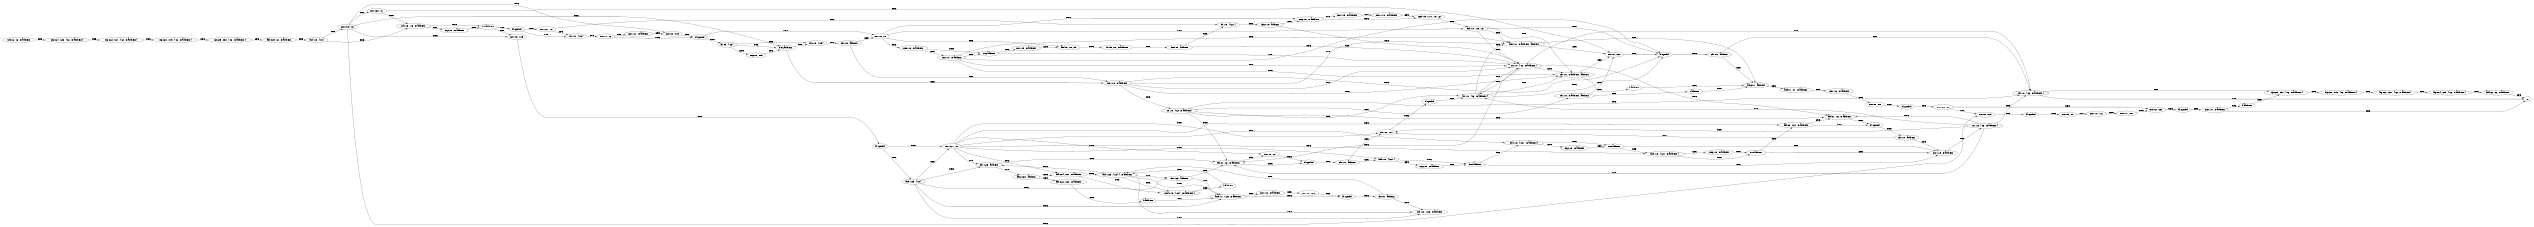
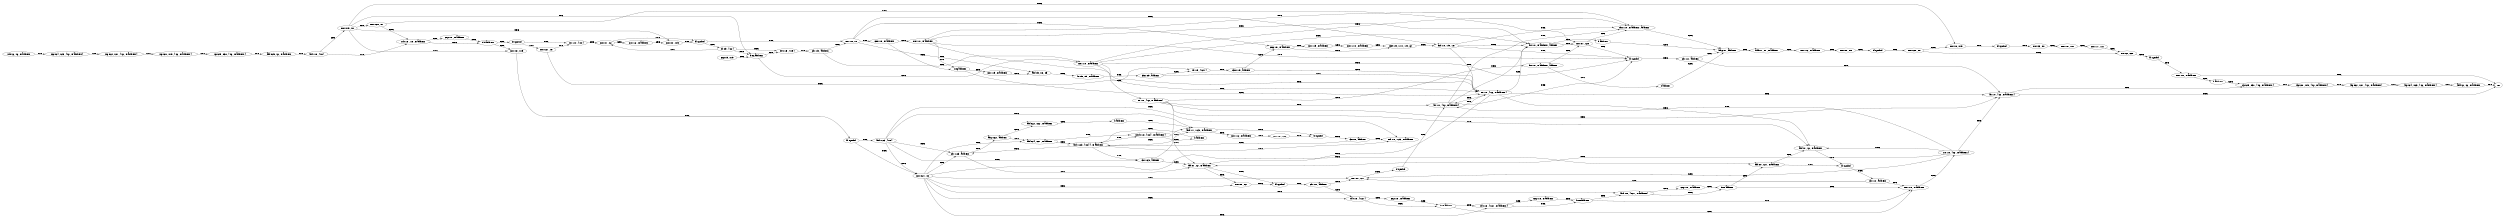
edge "tbnz w0 , # address , address" -> "mov x1 , x20": reversed
edge "ldr x9 , [ sp ]" -> "cmp x9 , x19": now "ldr x9 , [ sp ]" -> "mov x1 , sp"
